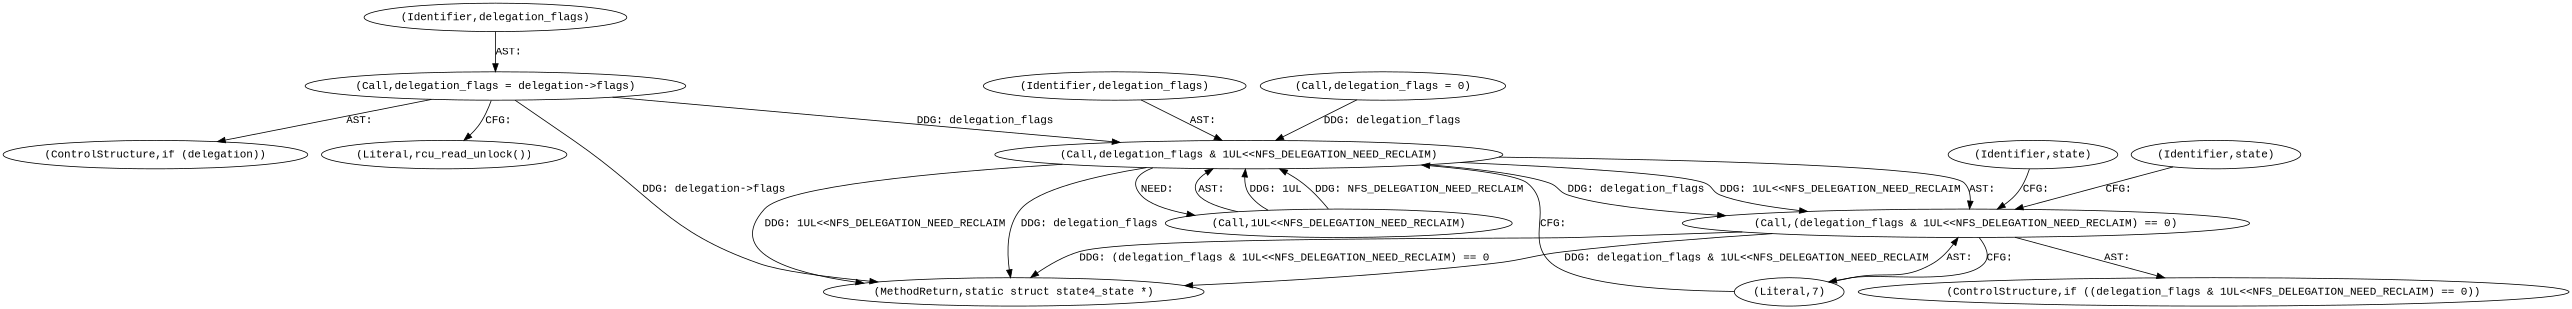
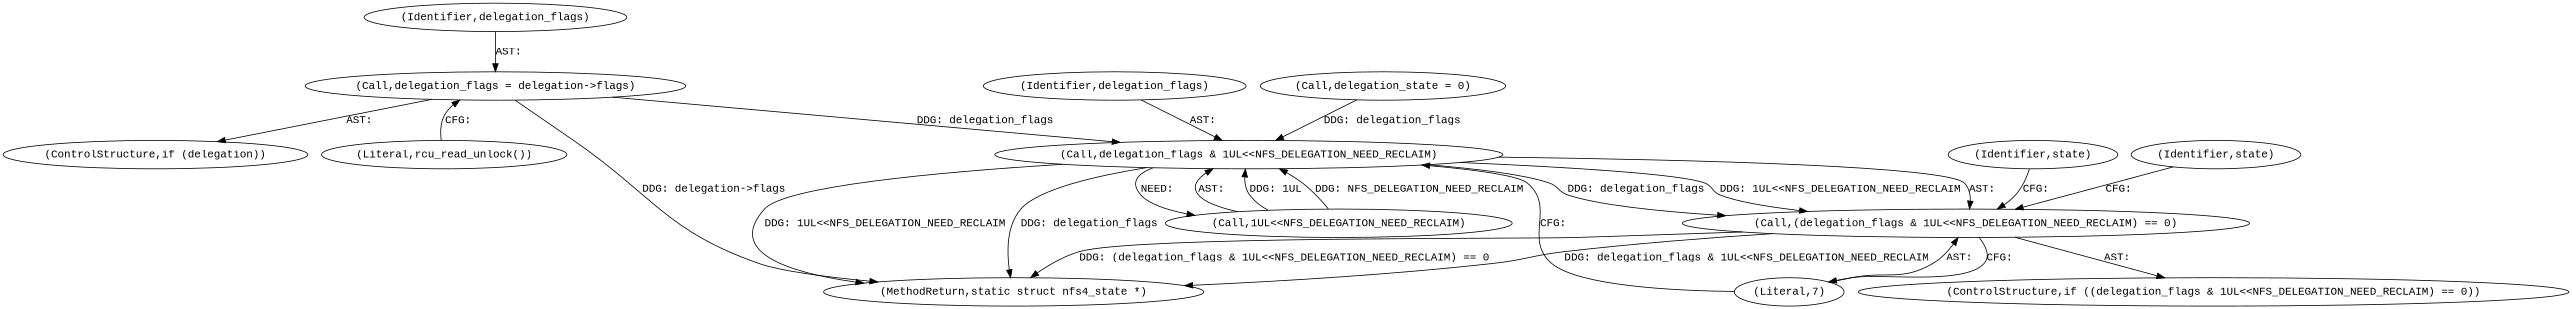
node "(Call,delegation_flags = 0)": label "(Call,delegation_flags = 0)" -> "(Call,delegation_state = 0)"
edge "(Call,delegation_flags = delegation->flags)" -> "(Literal,rcu_read_unlock())": reversed
node "(MethodReturn,static struct state4_state *)": label "(MethodReturn,static struct state4_state *)" -> "(MethodReturn,static struct nfs4_state *)"
